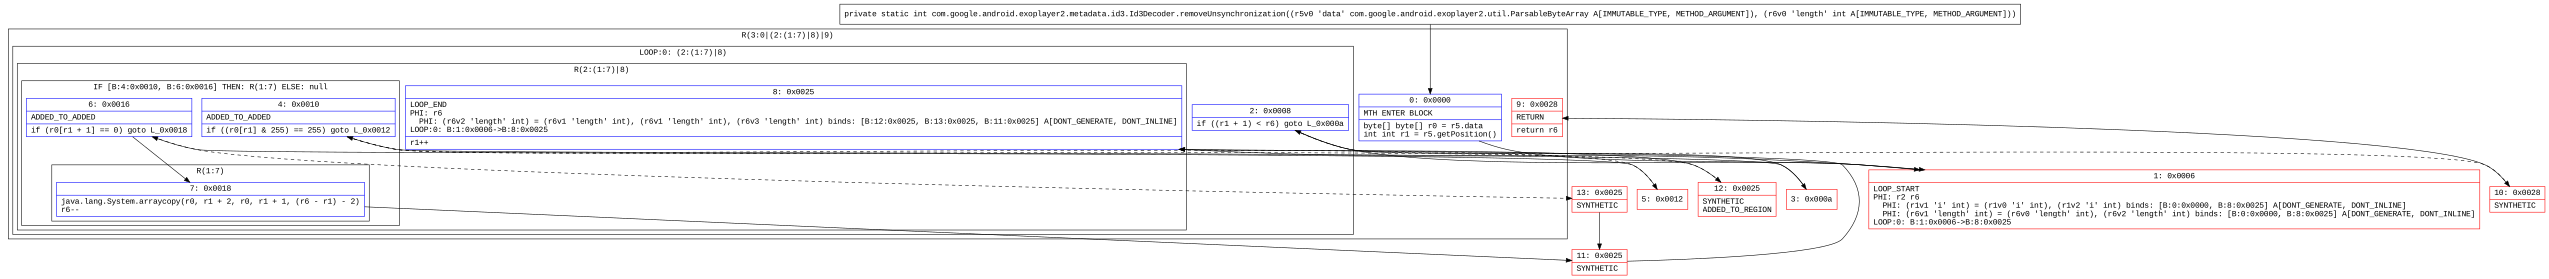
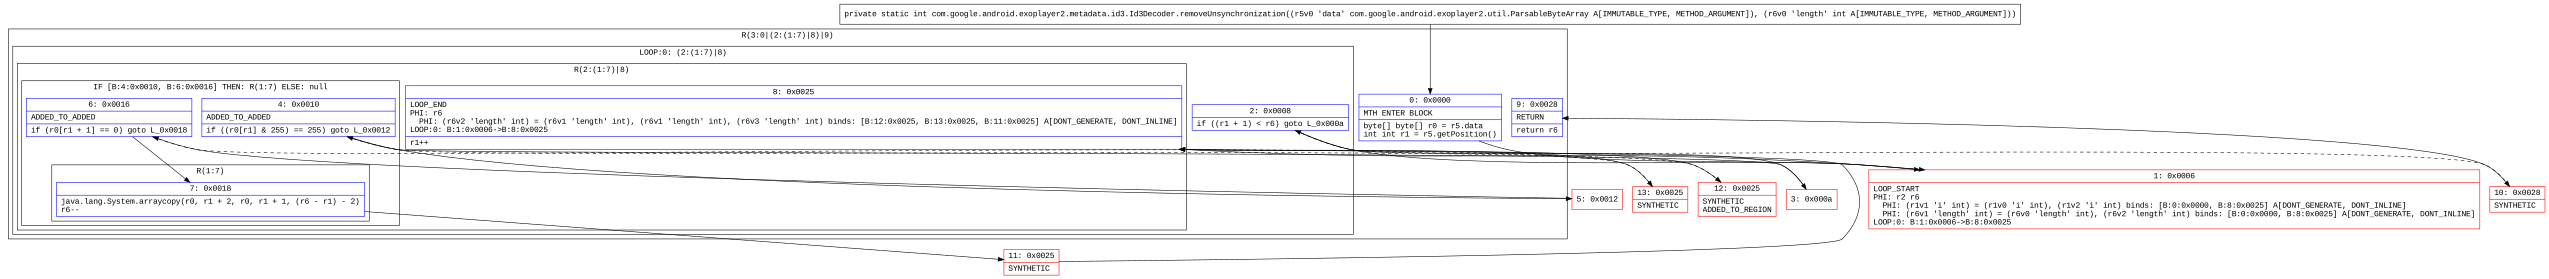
node "9: 0x0028": color red -> blue
edge "4: 0x0010" -> "5: 0x0012": style dashed -> solid
edge "13: 0x0025" -> "11: 0x0025": now "13: 0x0025" -> "8: 0x0025"
